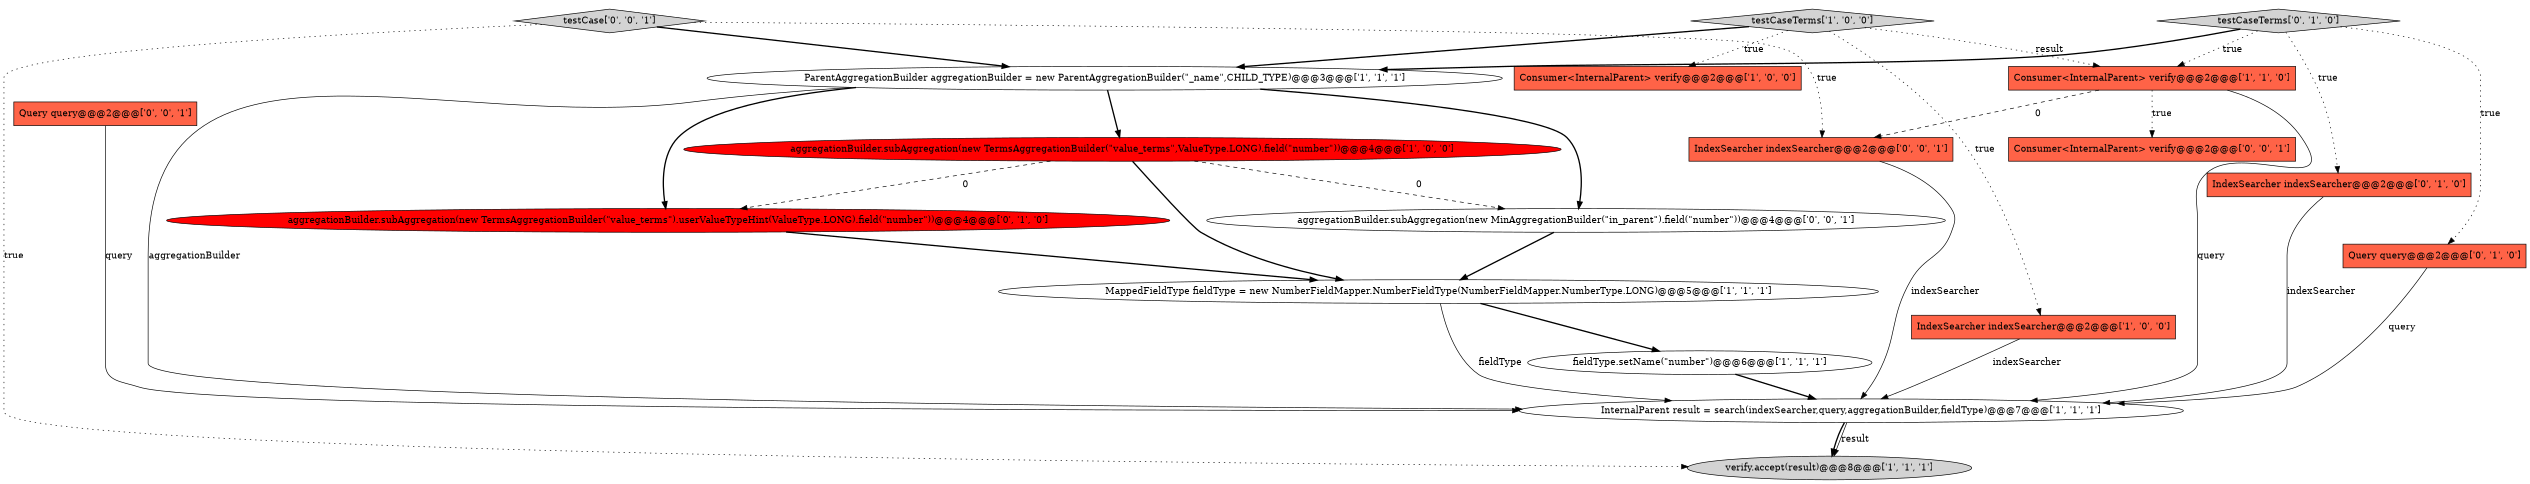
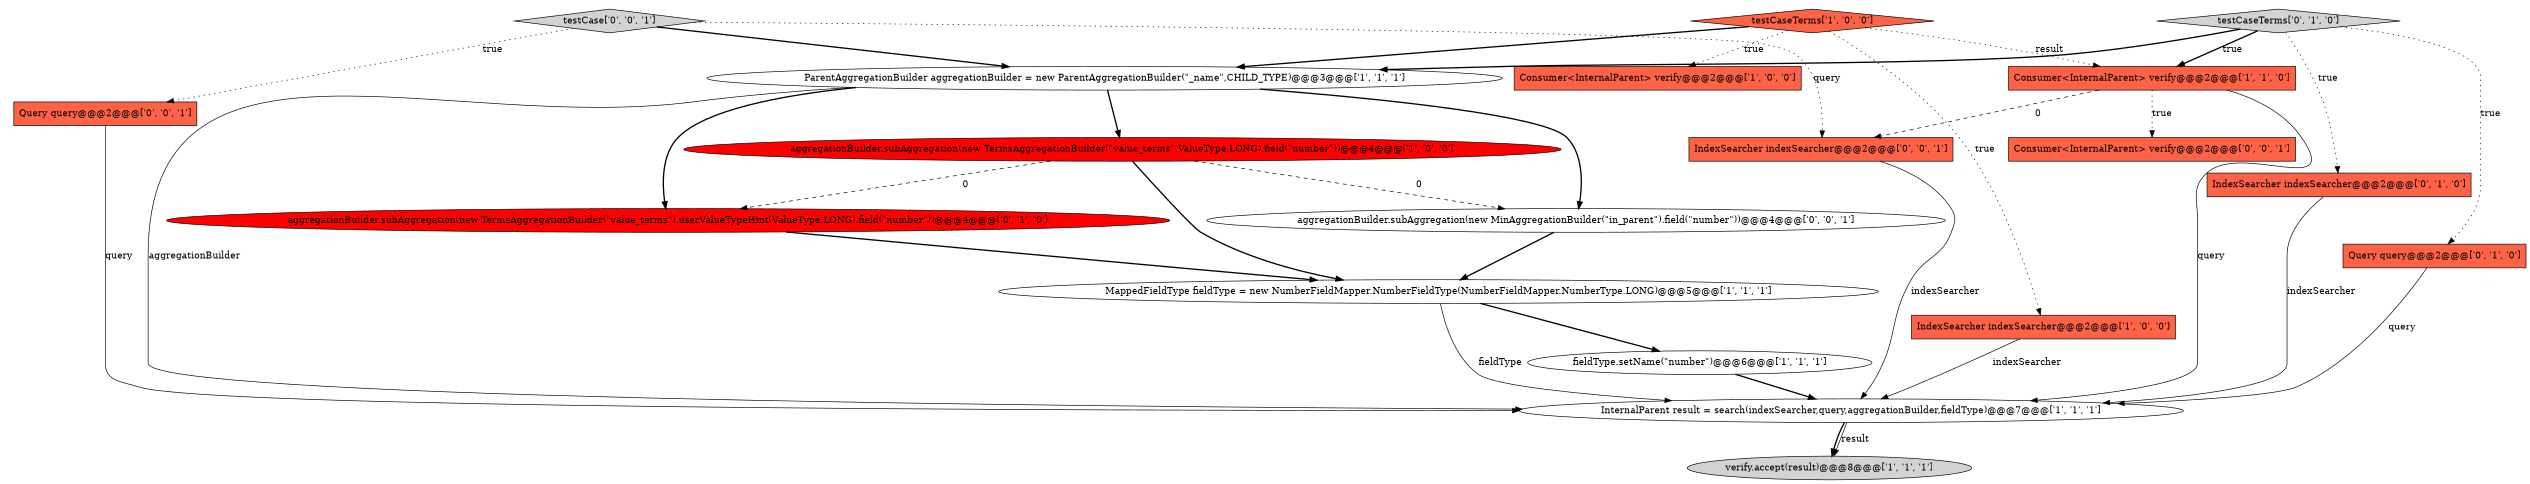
node "testCaseTerms['1', '0', '0']": fillcolor lightgray -> tomato
edge "testCaseTerms['0', '1', '0']" -> "Consumer<InternalParent> verify@@@2@@@['1', '1', '0']": style dotted -> bold
edge "testCase['0', '0', '1']" -> "IndexSearcher indexSearcher@@@2@@@['0', '0', '1']": label "true" -> "query"
edge "testCase['0', '0', '1']" -> "verify.accept(result)@@@8@@@['1', '1', '1']": now "testCase['0', '0', '1']" -> "Query query@@@2@@@['0', '0', '1']"
